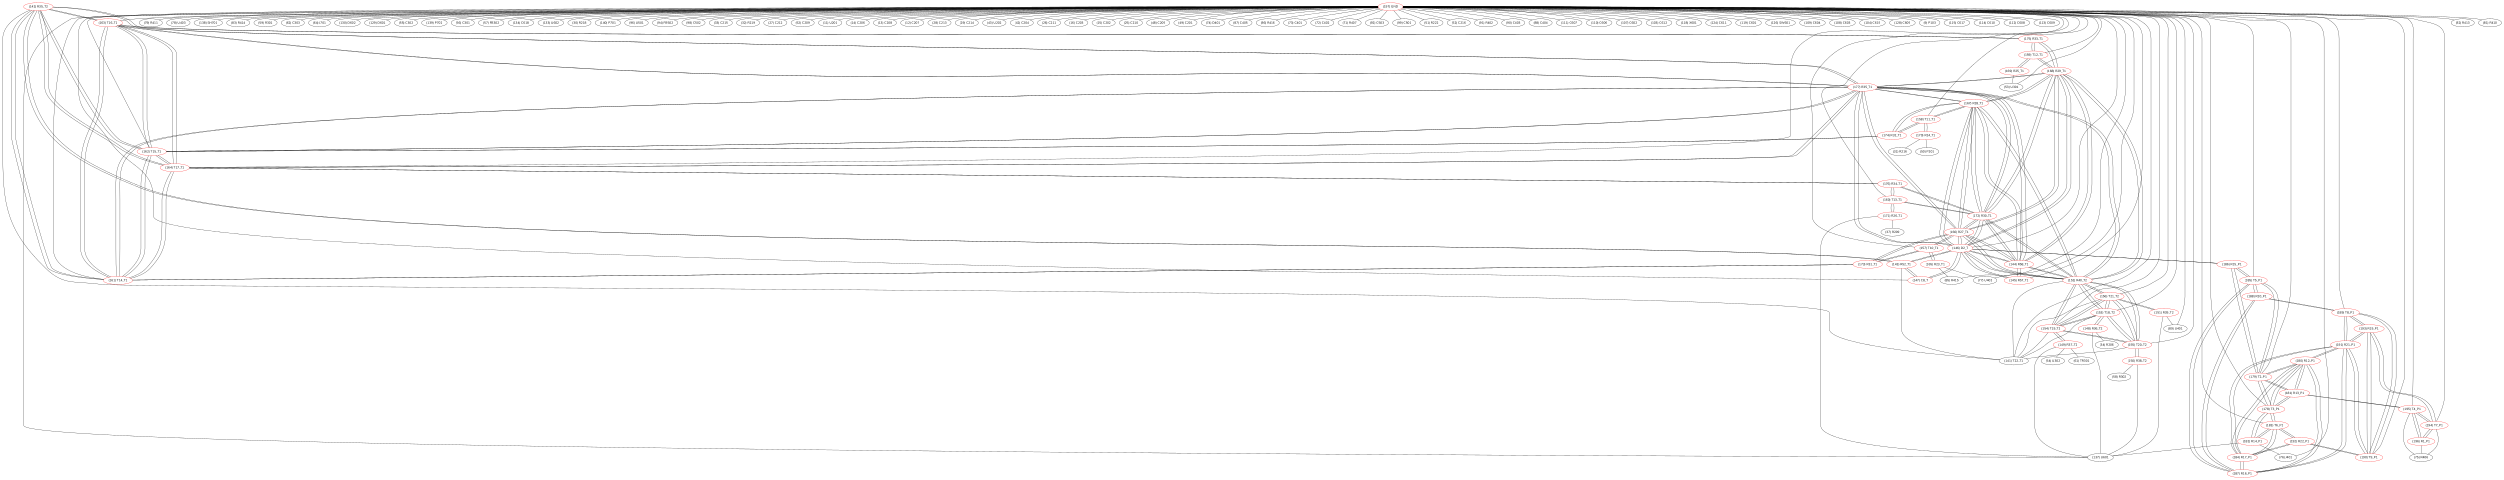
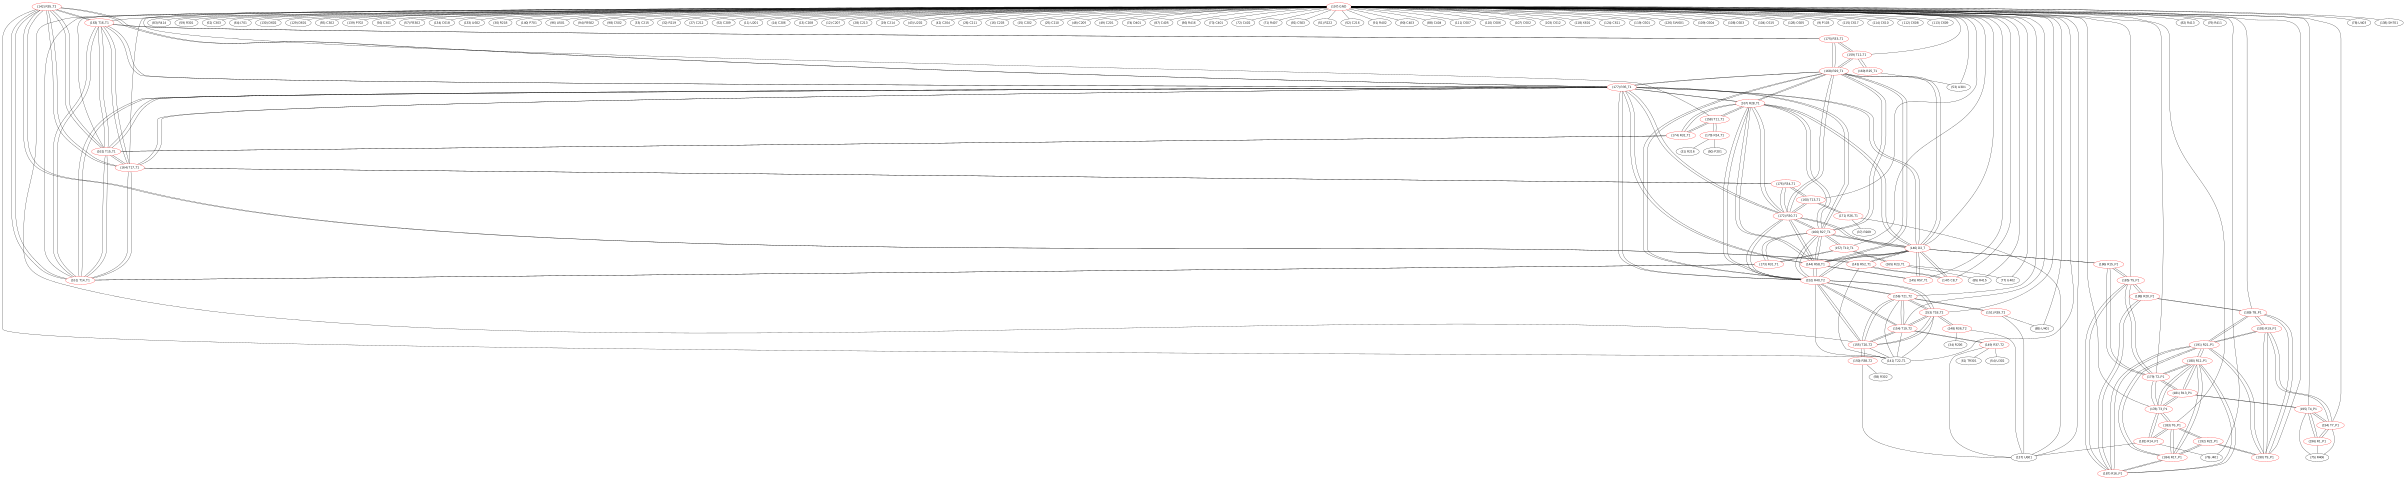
node "(99) C501": removed
node "(81) R410": removed
